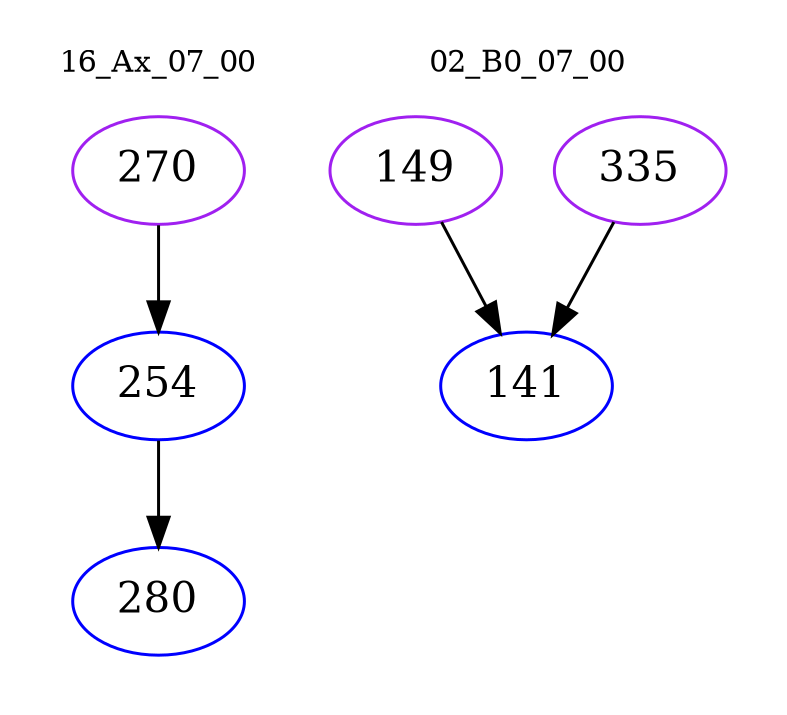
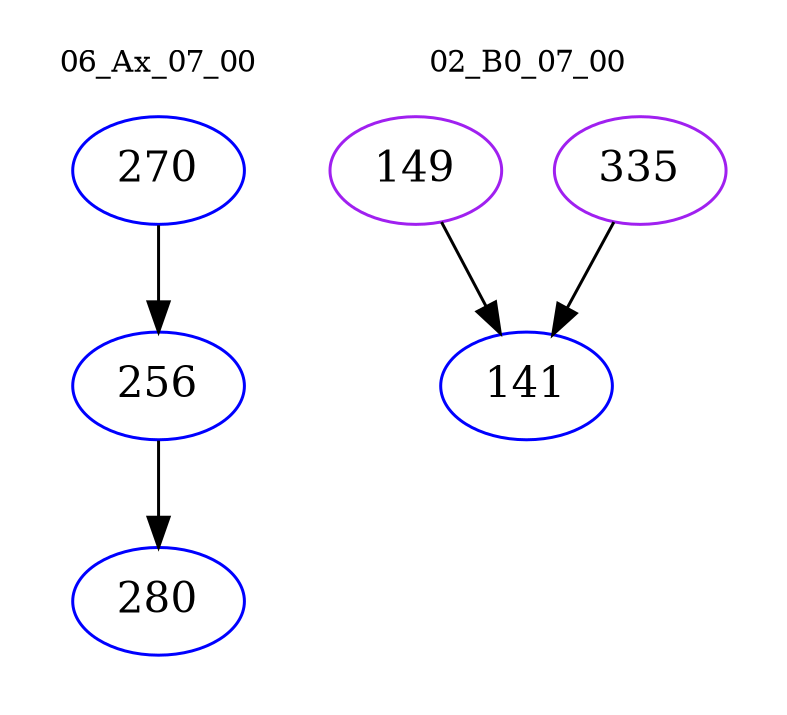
cluster "16_Ax_07_00": label "16_Ax_07_00" -> "06_Ax_07_00"
node "270": color purple -> blue
node "254": label "254" -> "256"
